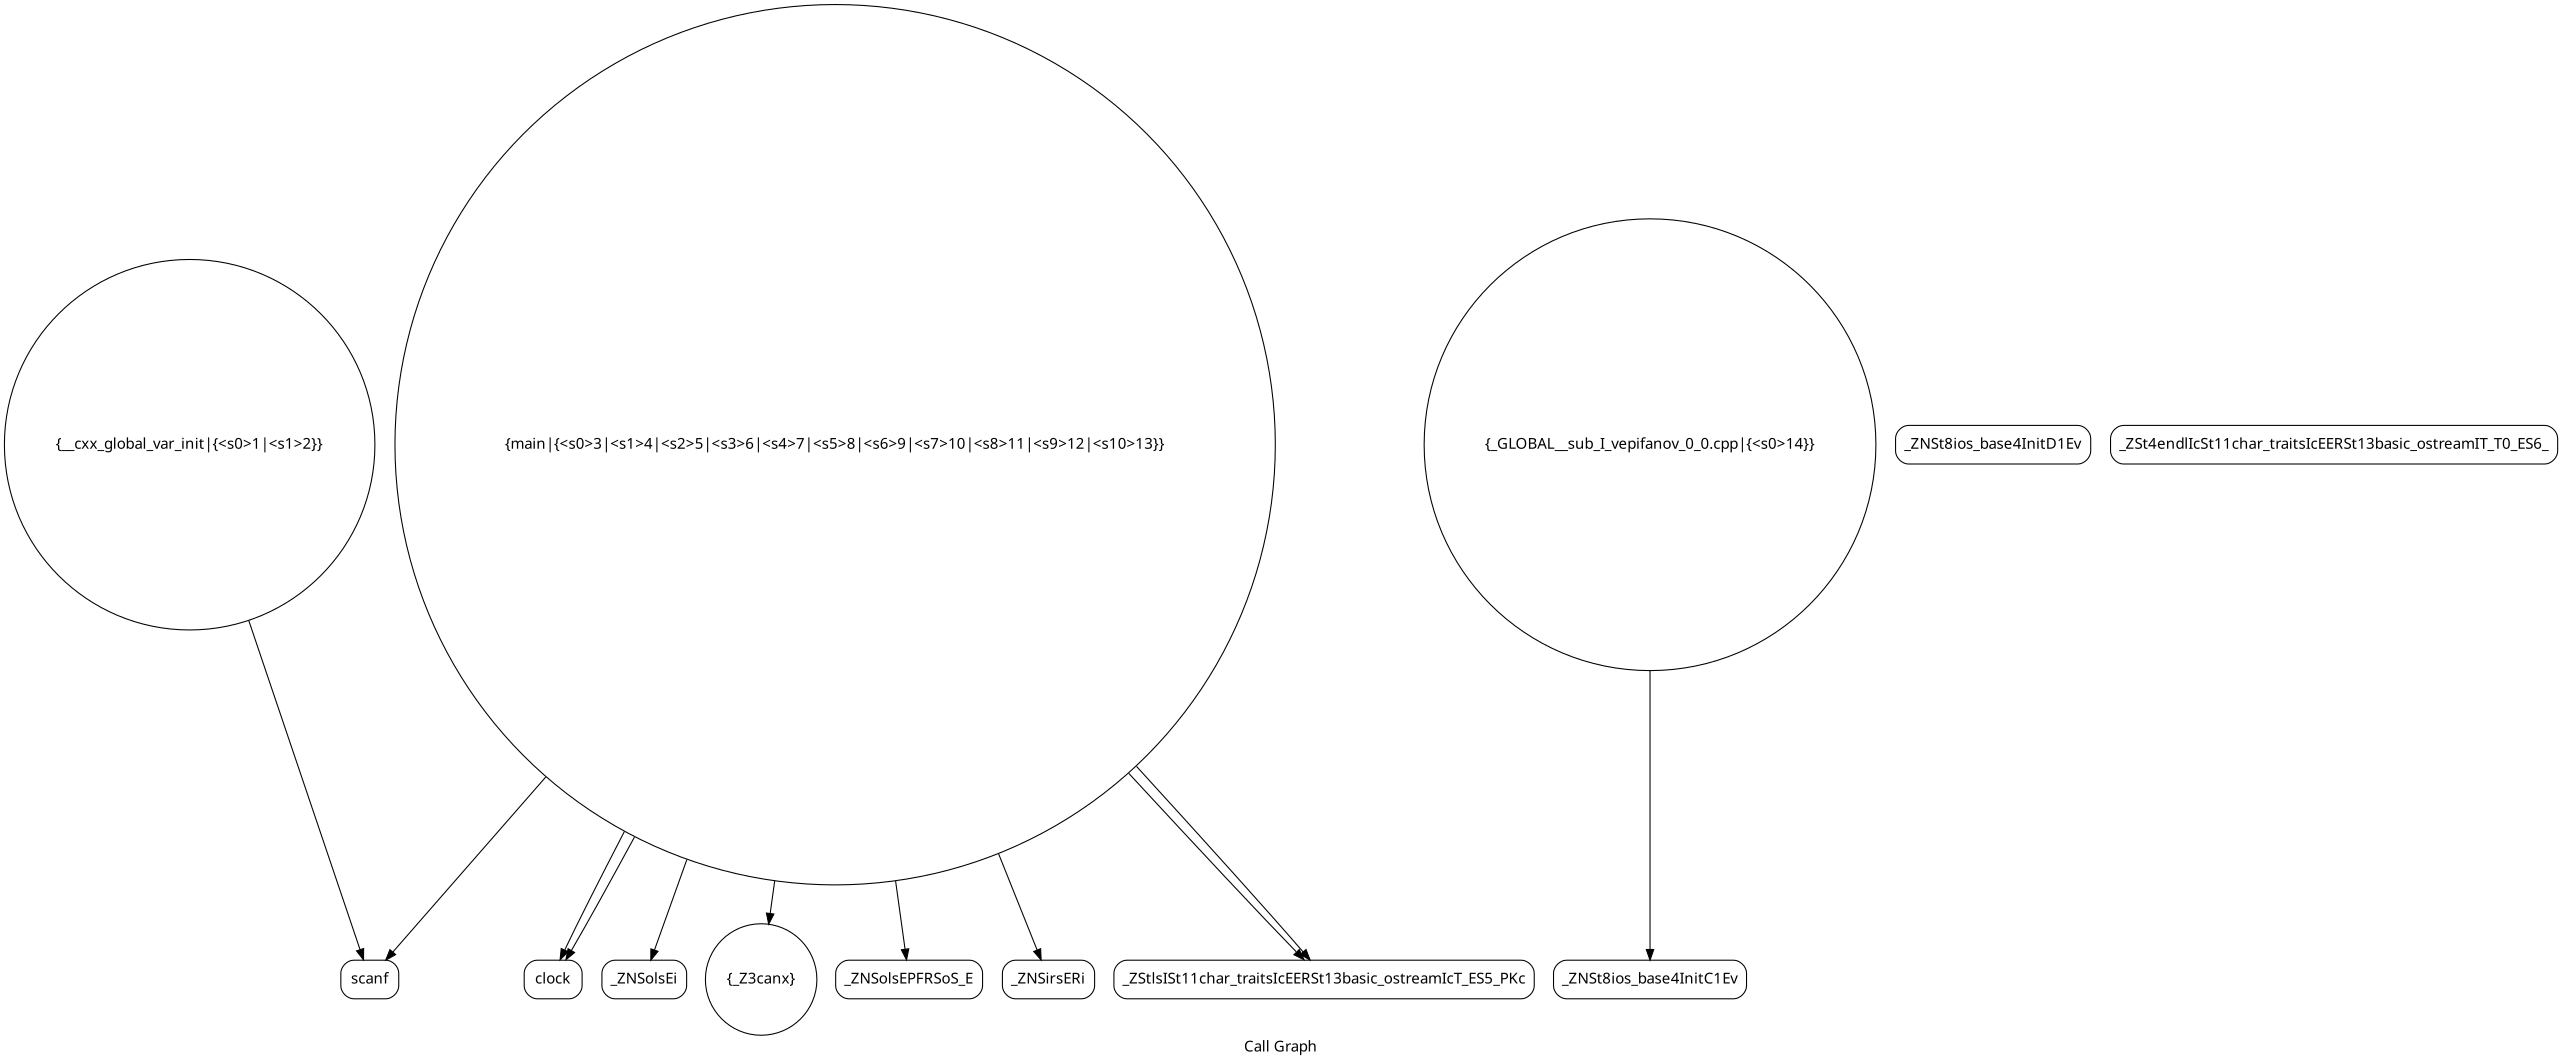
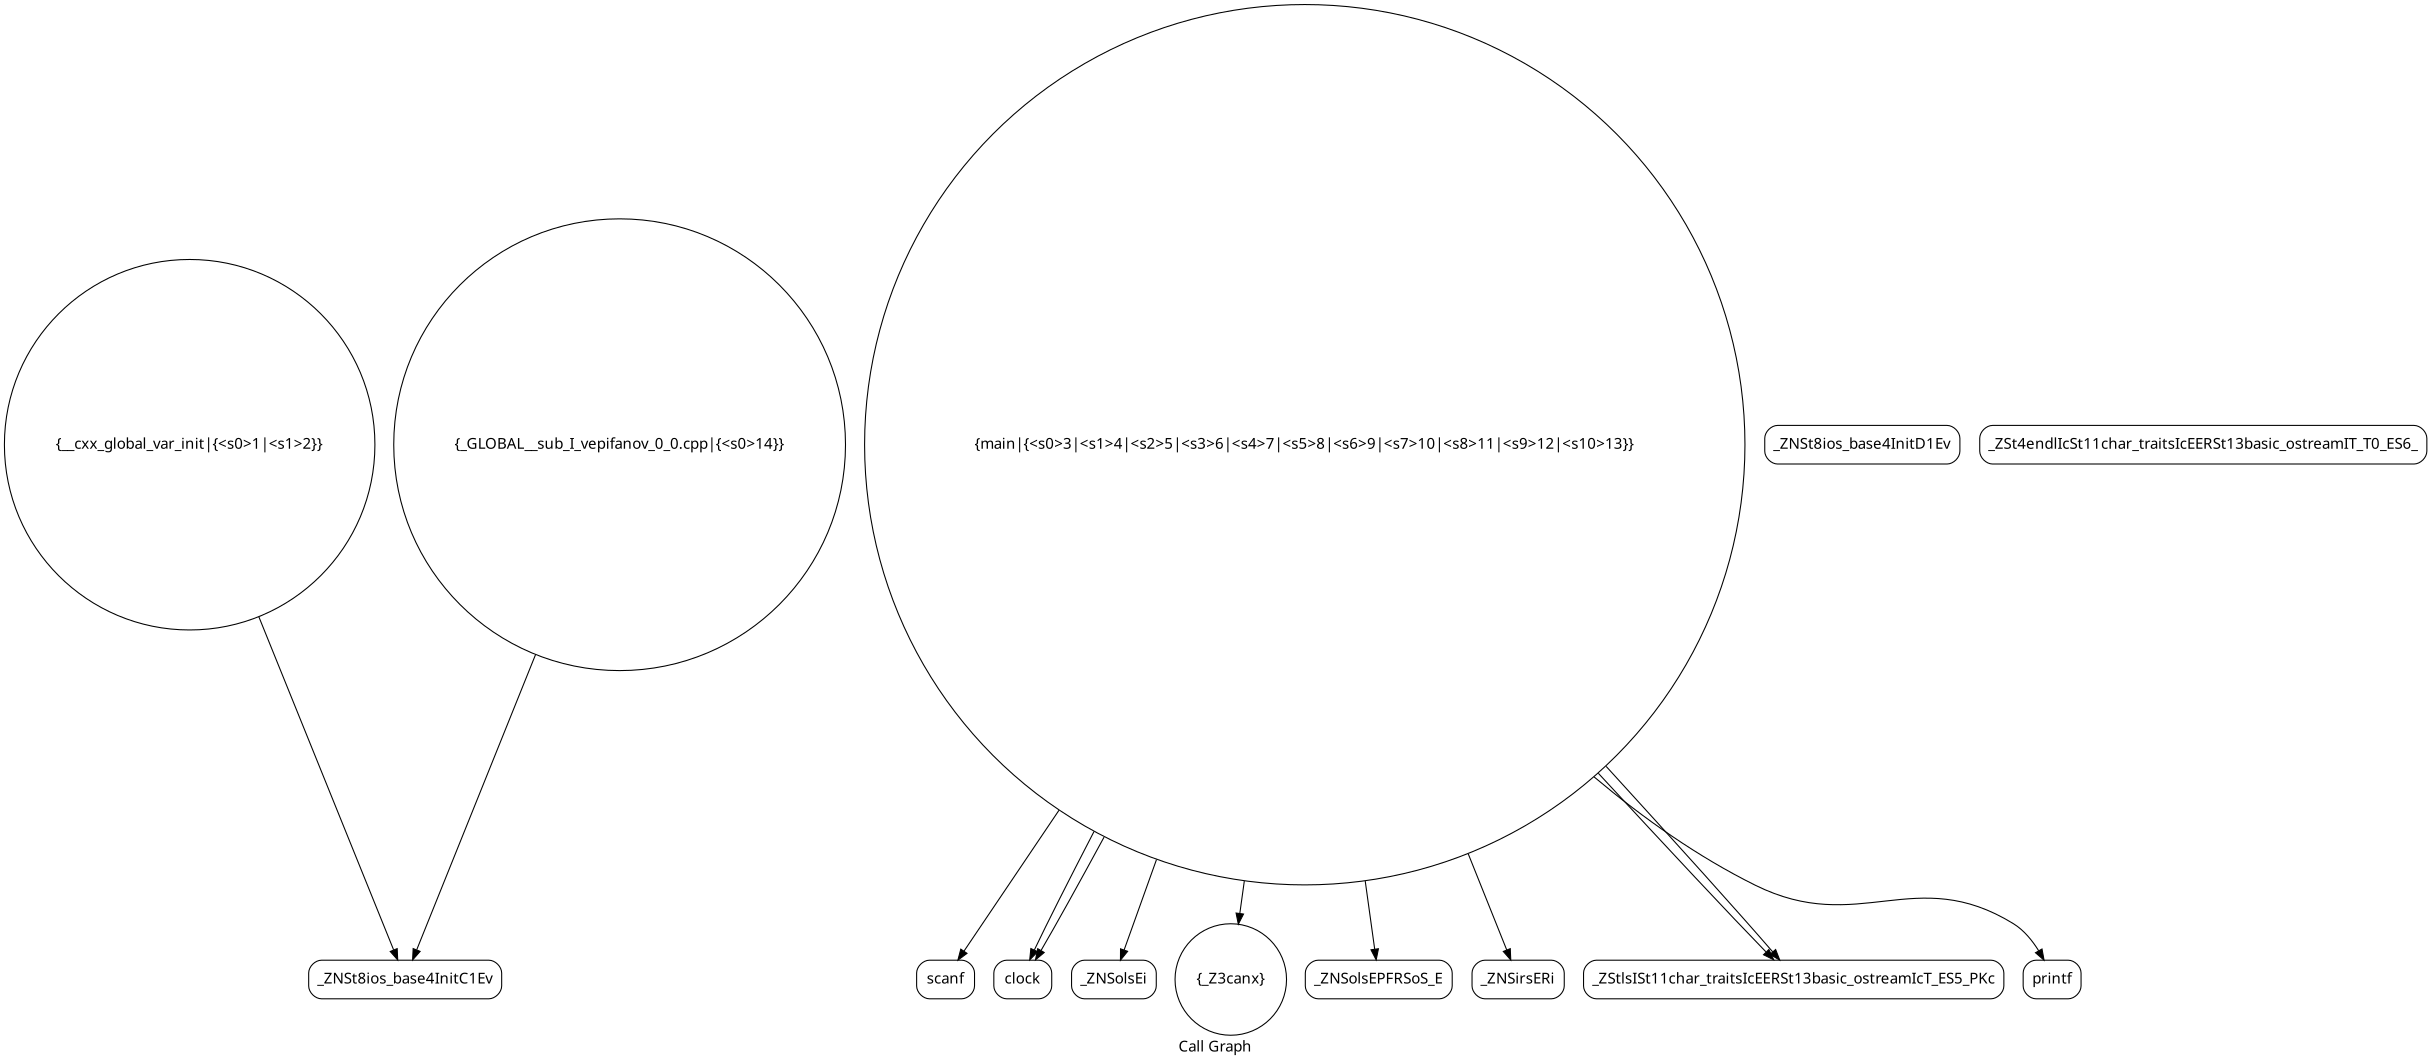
edge "{__cxx_global_var_init|{<s0>1|<s1>2}}" -> "scanf": now "{__cxx_global_var_init|{<s0>1|<s1>2}}" -> "_ZNSt8ios_base4InitC1Ev"
node "printf": added
